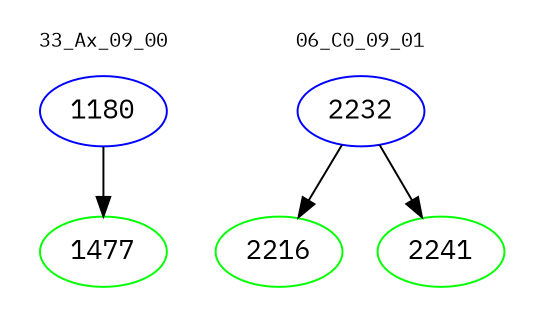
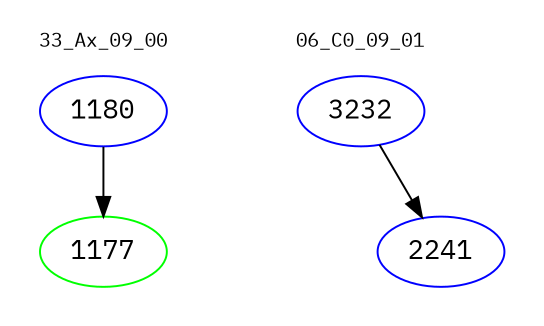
node "2232": label "2232" -> "3232"
node "1477": label "1477" -> "1177"
node "2216": removed
node "2241": color green -> blue
